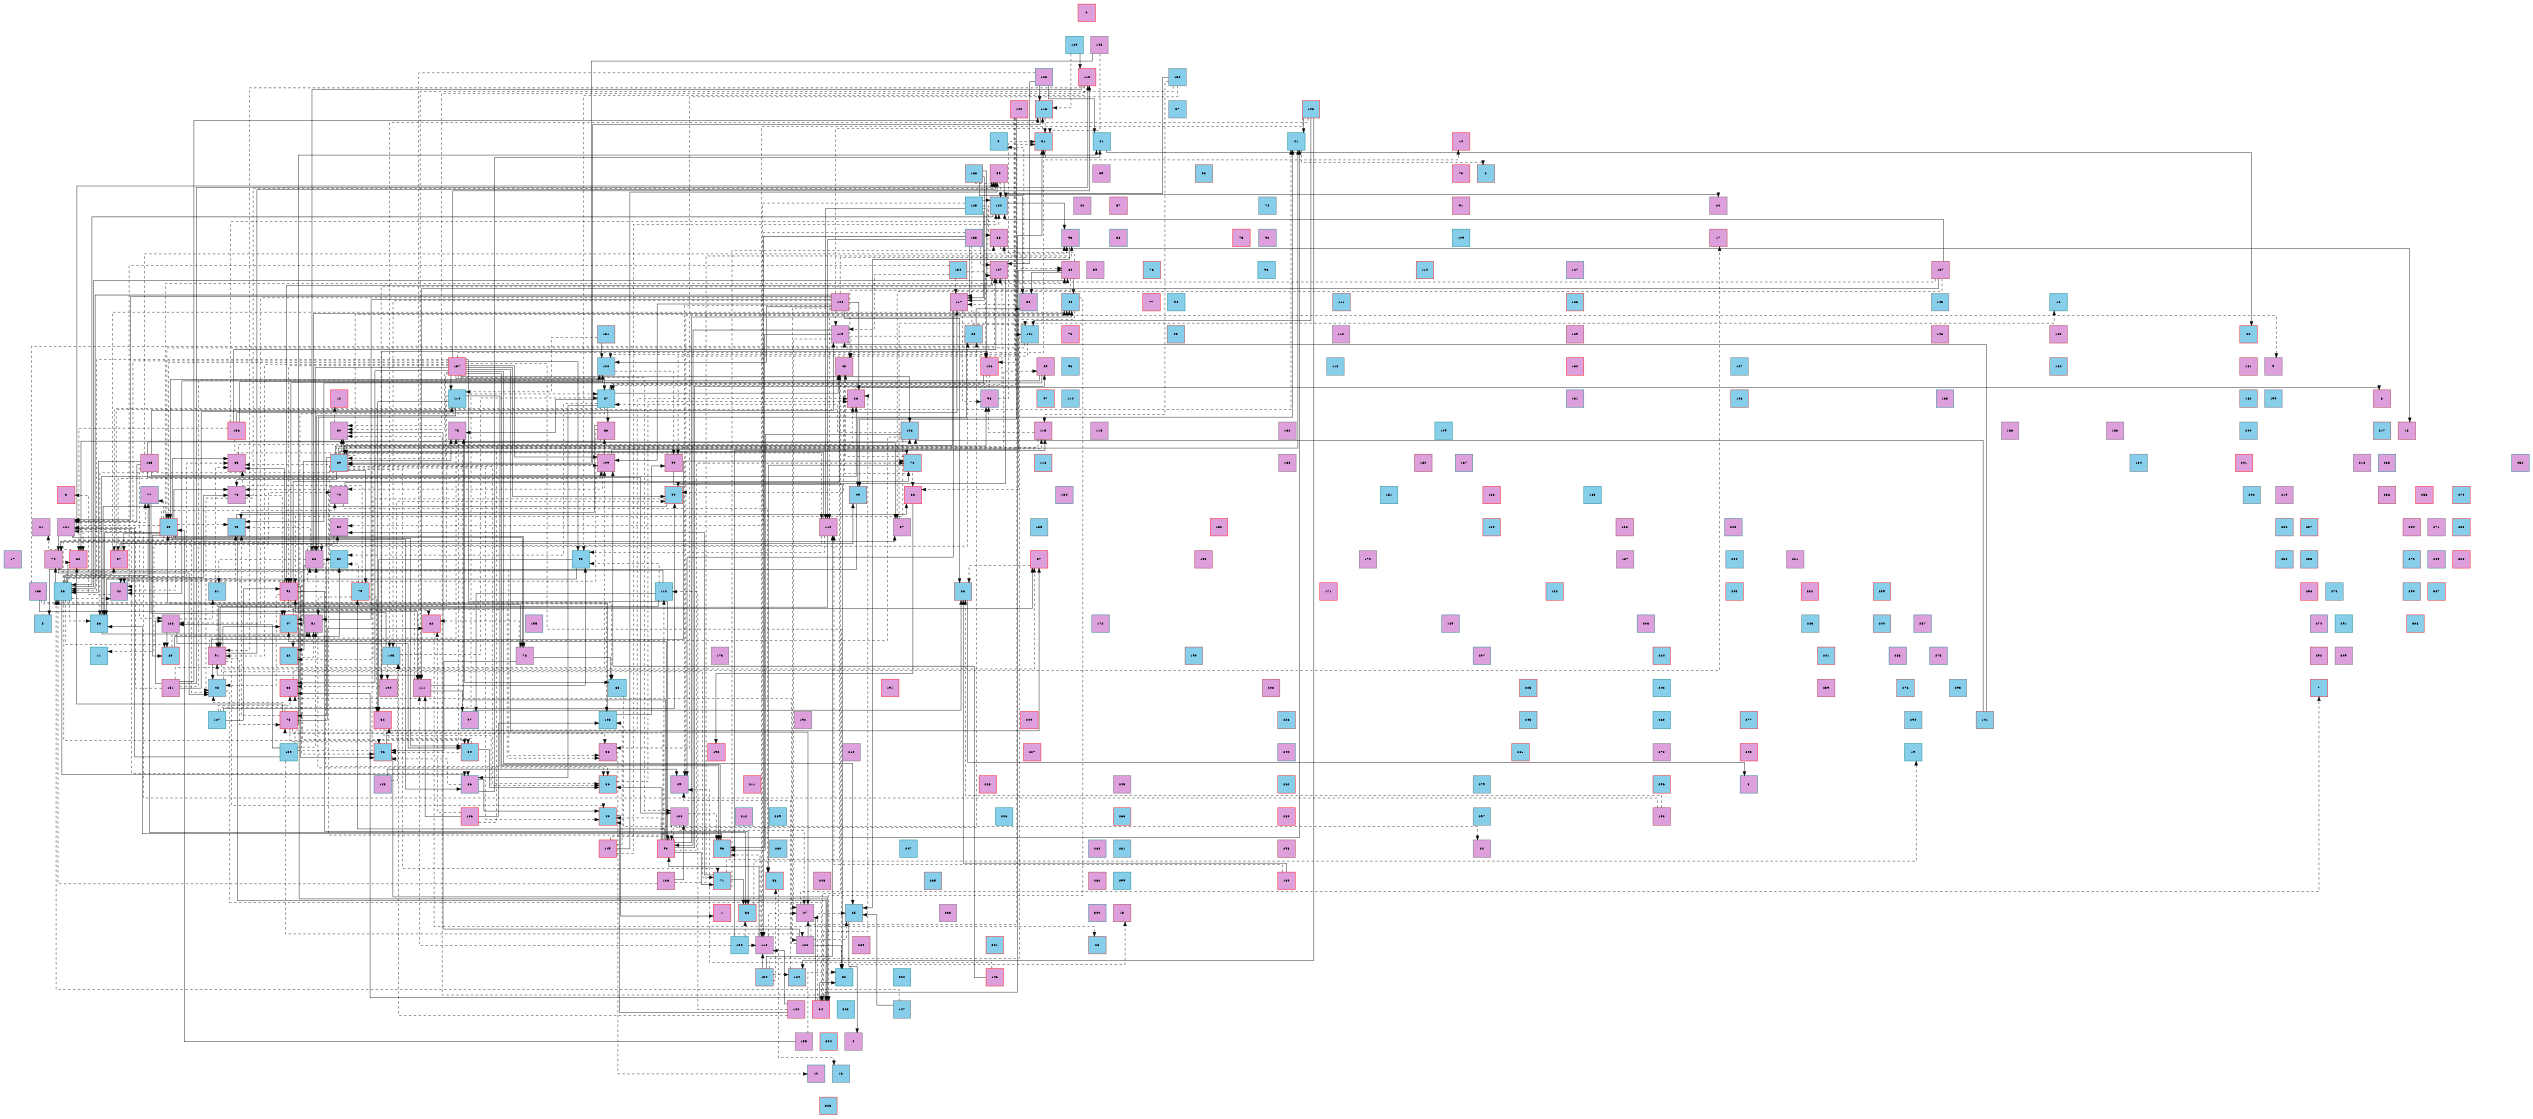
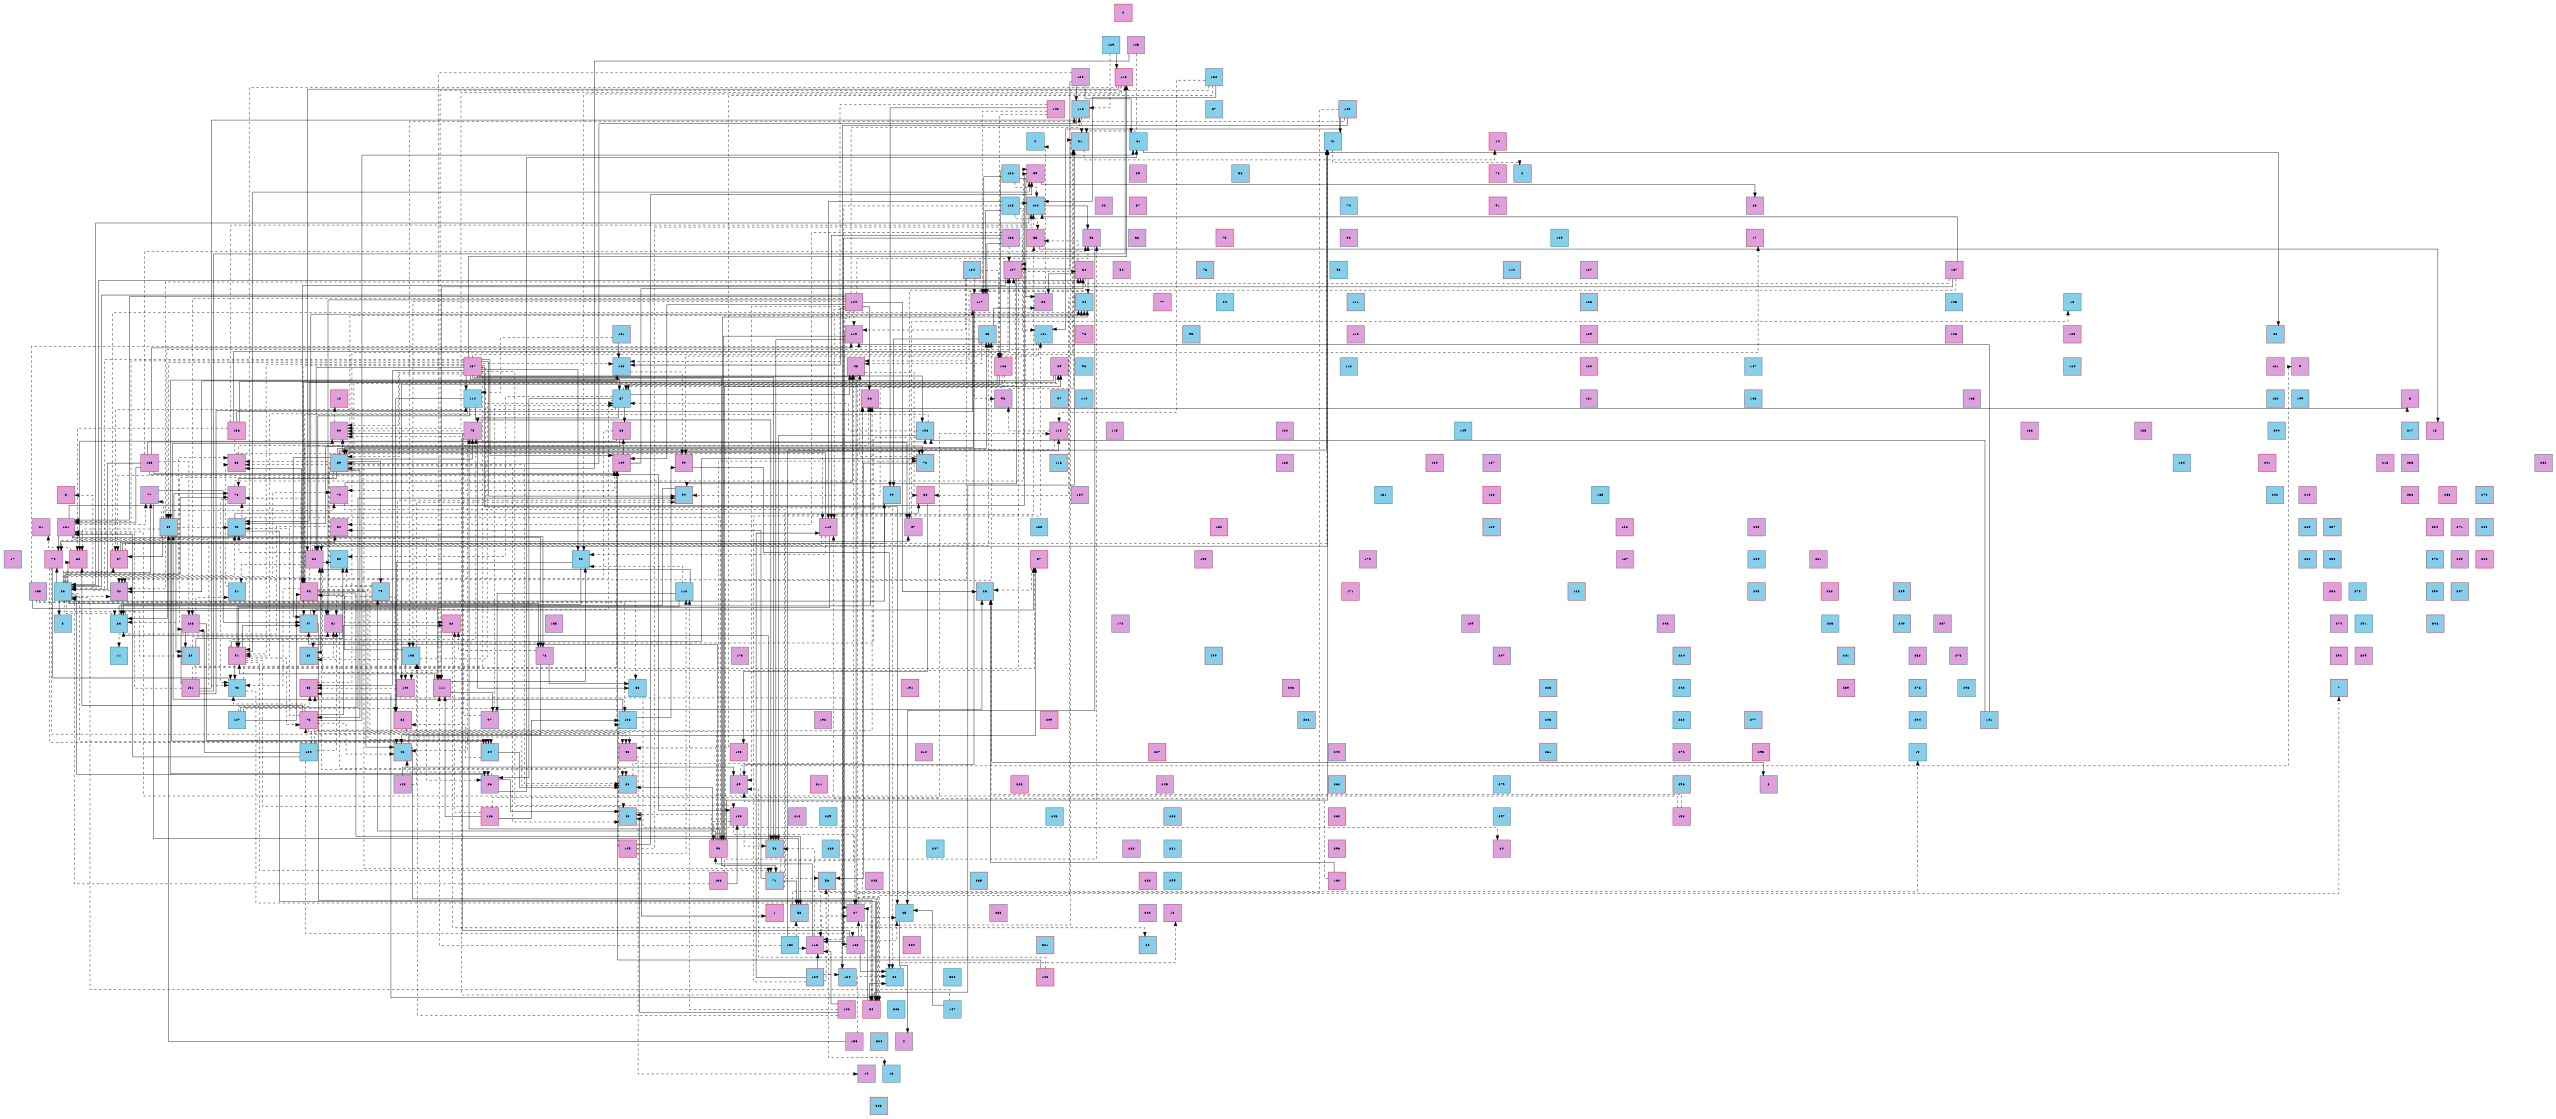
edge "89" -> "98": now "89" -> "65"
edge "85" -> "35": now "85" -> "30"
